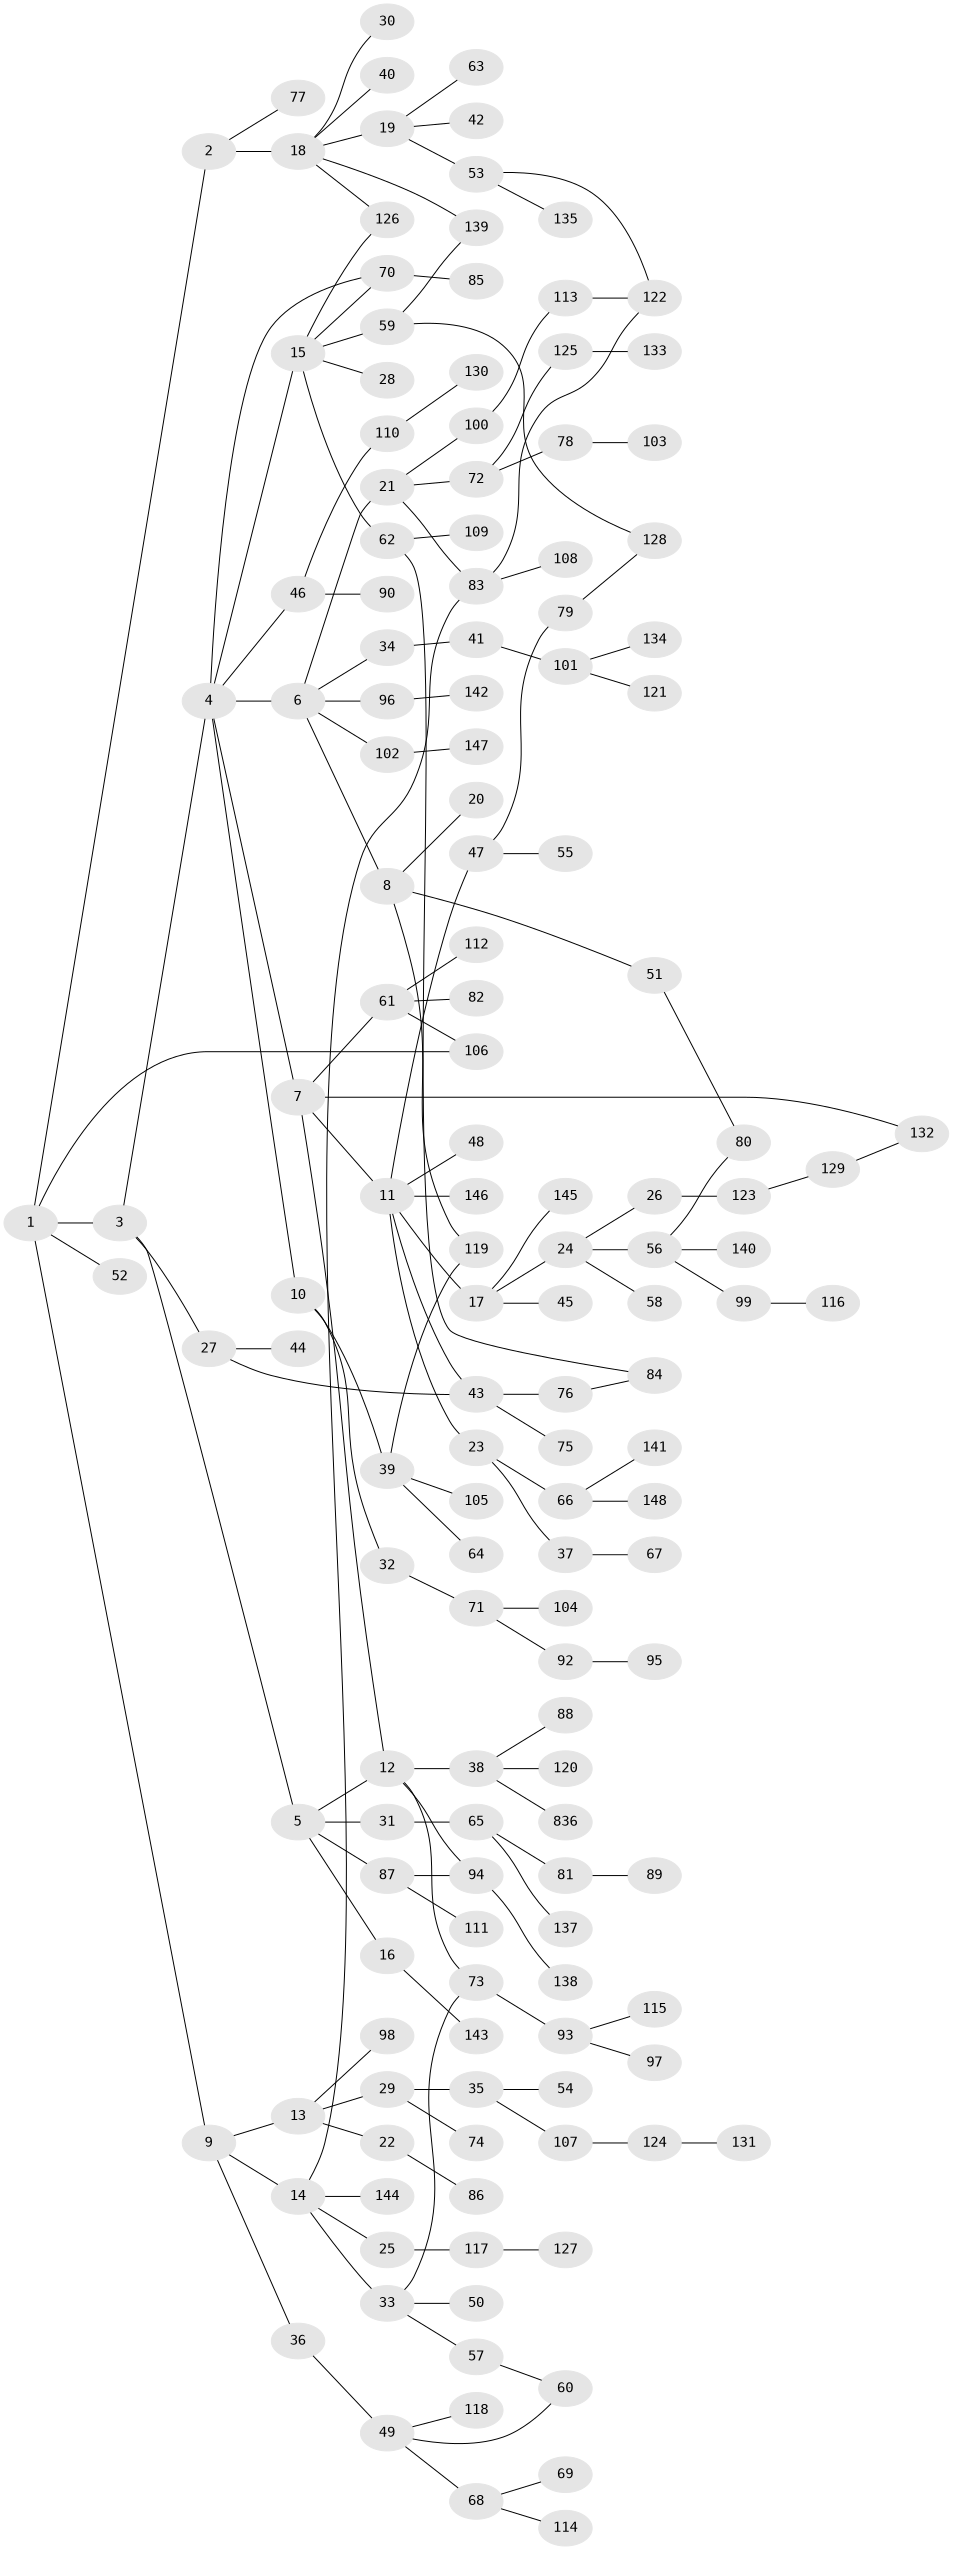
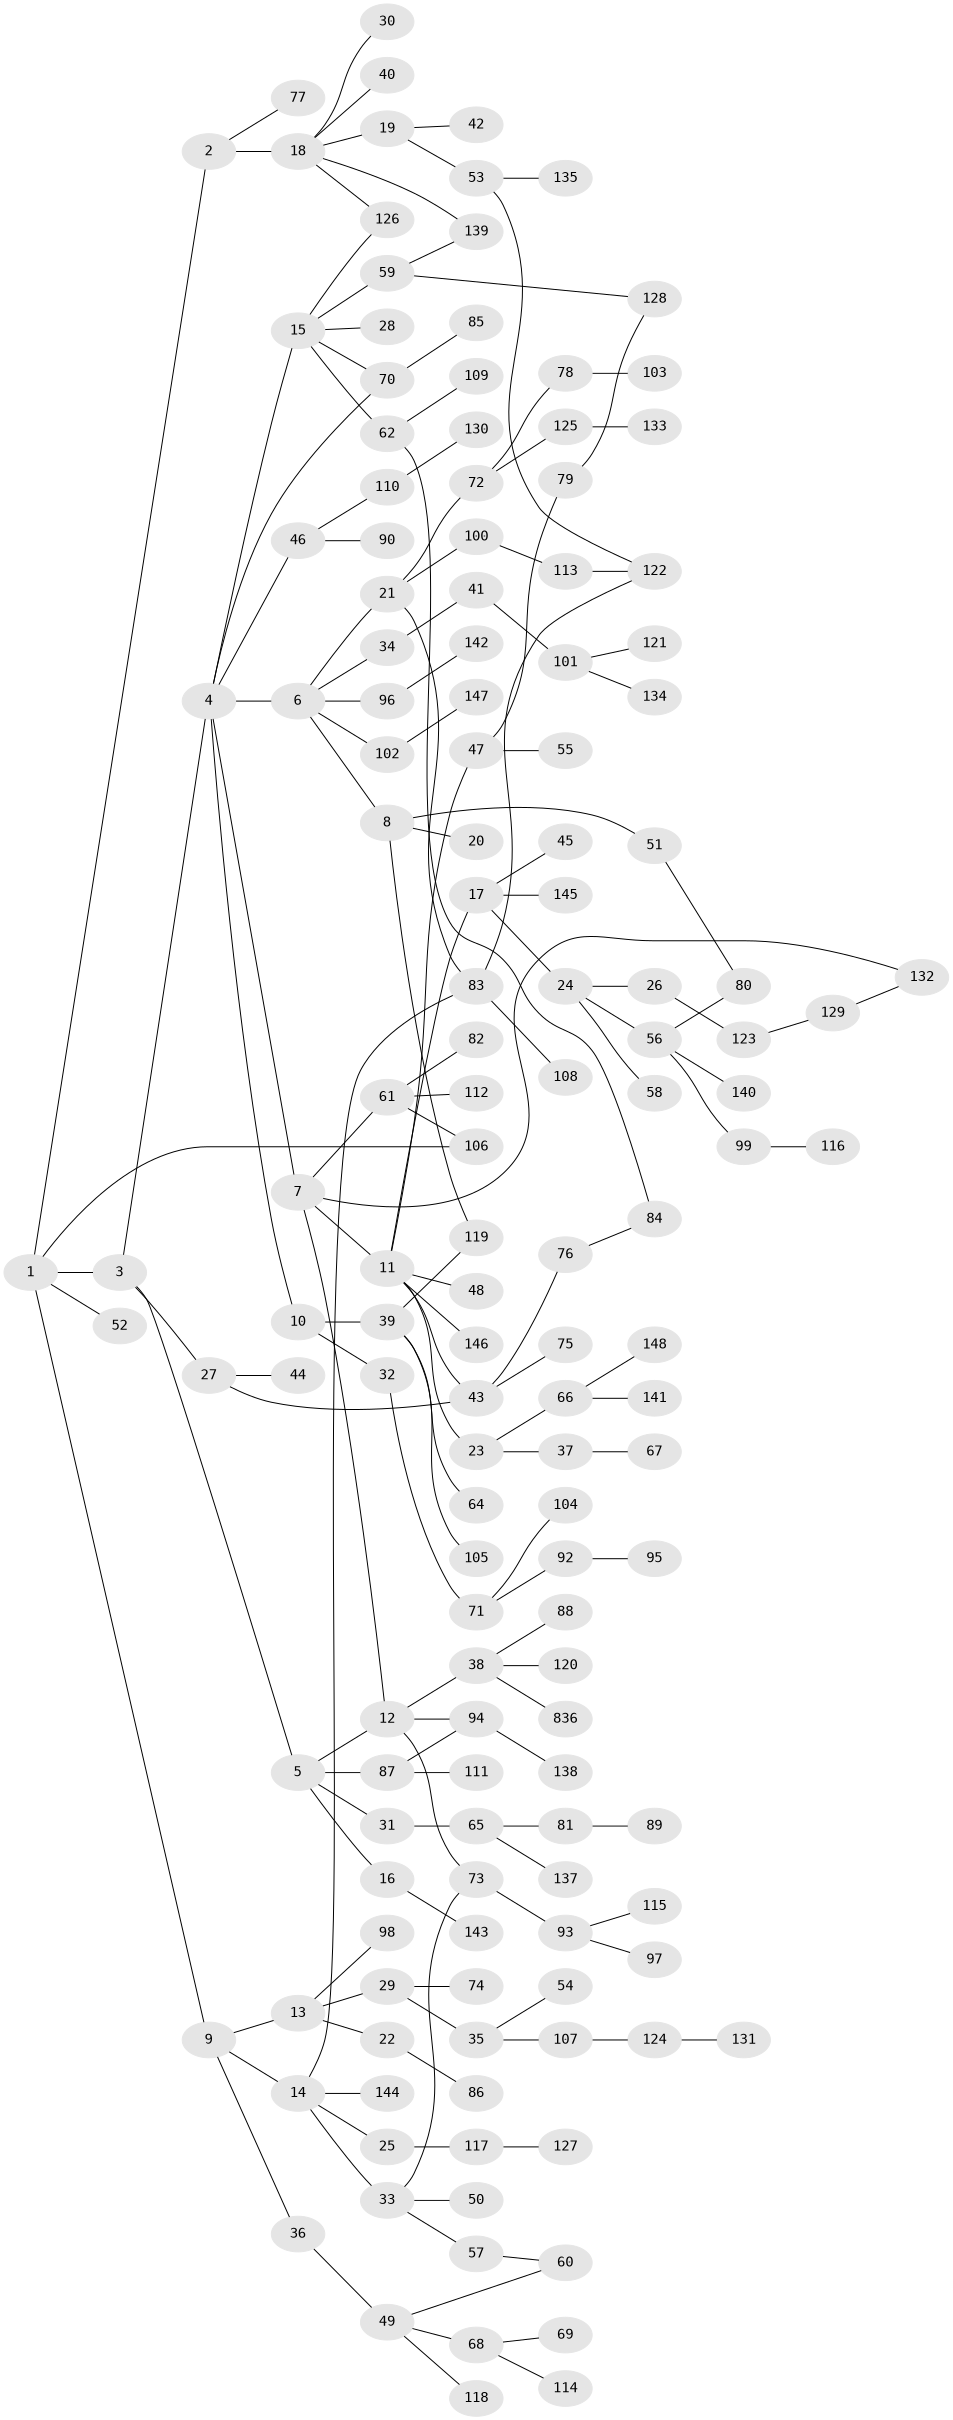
node "63": removed
